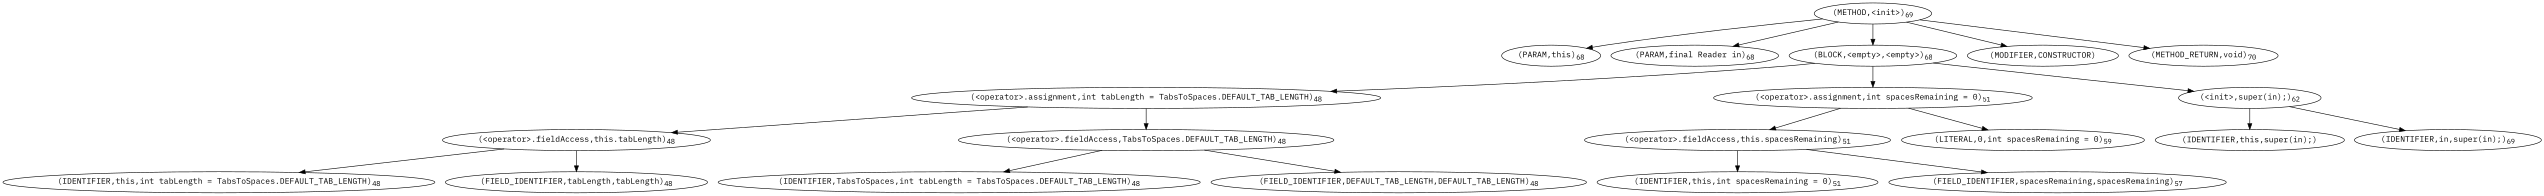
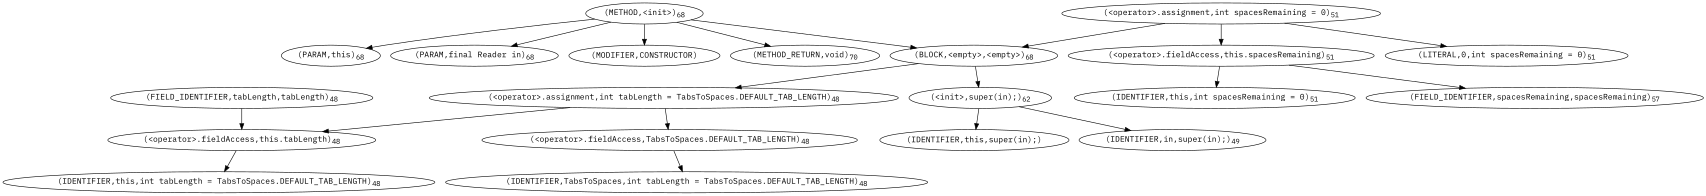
node "(METHOD,<init>)": text "69" -> "68"
edge "(BLOCK,<empty>,<empty>)" -> "(<operator>.assignment,int spacesRemaining = 0)": reversed
node "(LITERAL,0,int spacesRemaining = 0)": text "59" -> "51"
node "(IDENTIFIER,in,super(in);)": text "69" -> "49"
edge "(<operator>.fieldAccess,this.tabLength)" -> "(FIELD_IDENTIFIER,tabLength,tabLength)": reversed
node "(FIELD_IDENTIFIER,DEFAULT_TAB_LENGTH,DEFAULT_TAB_LENGTH)": removed
